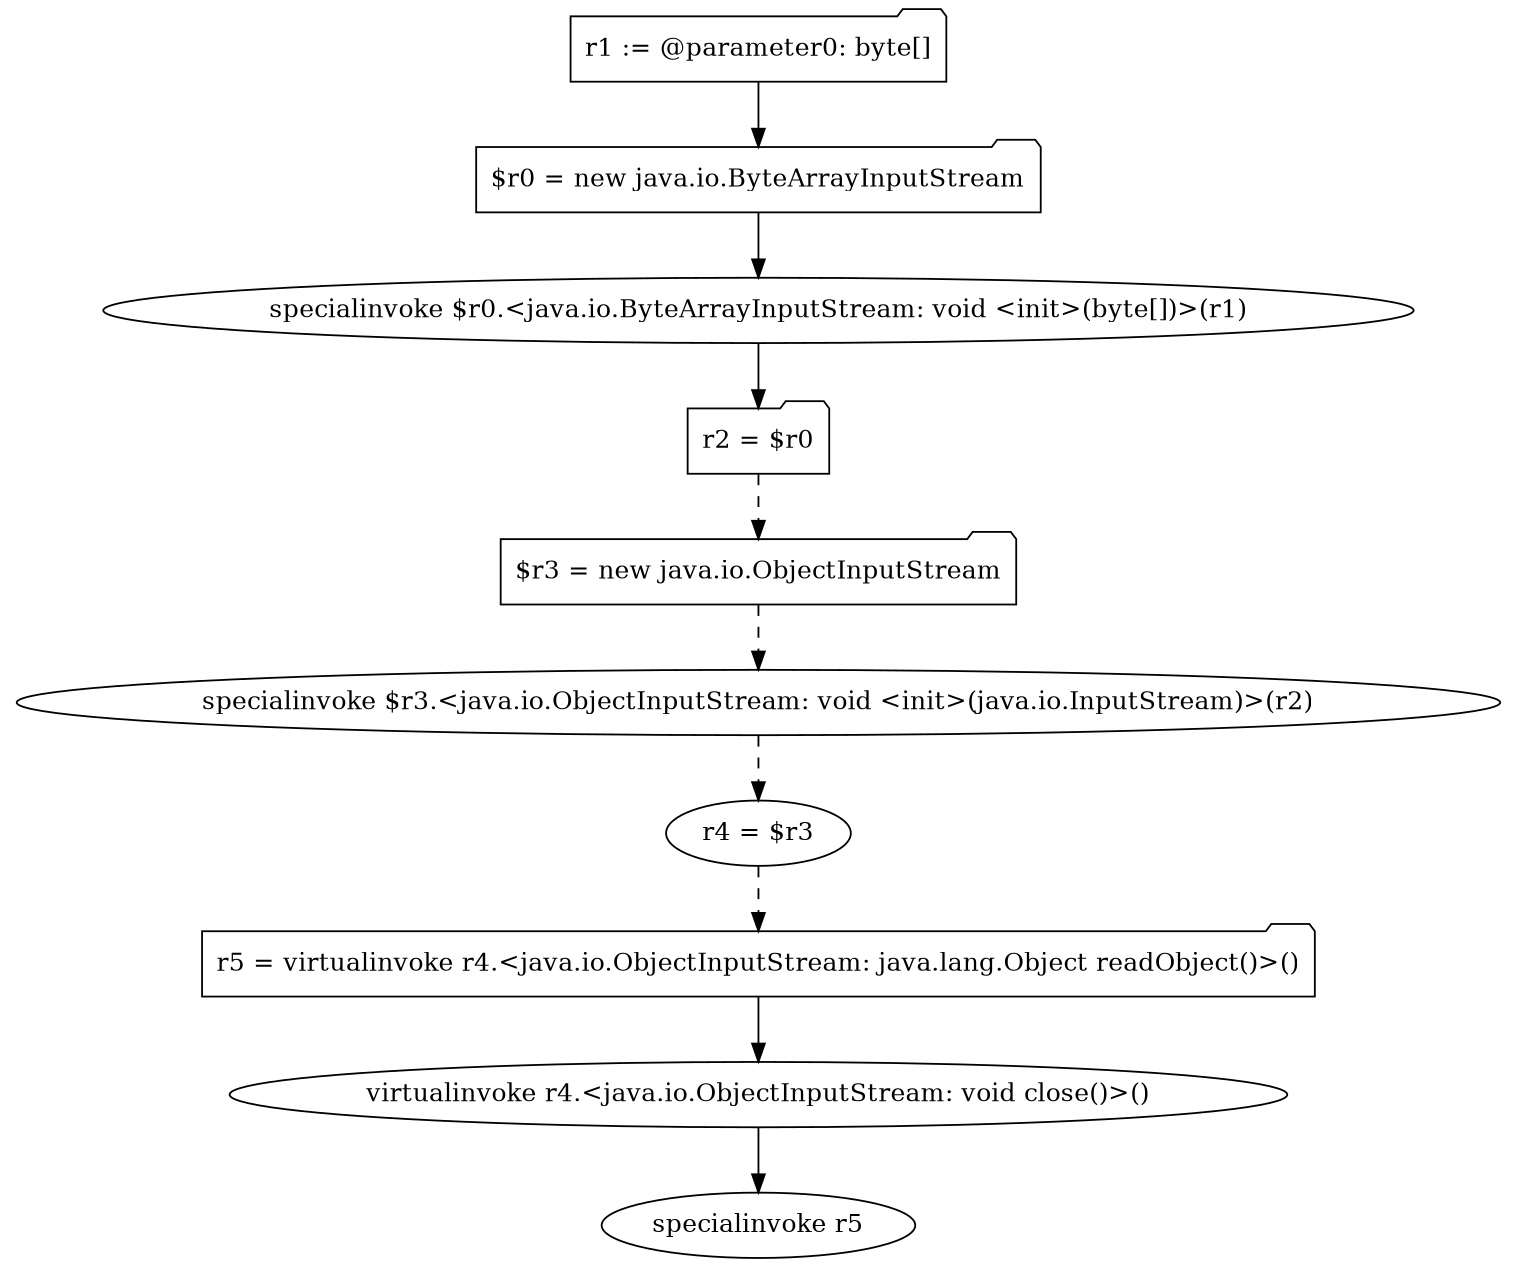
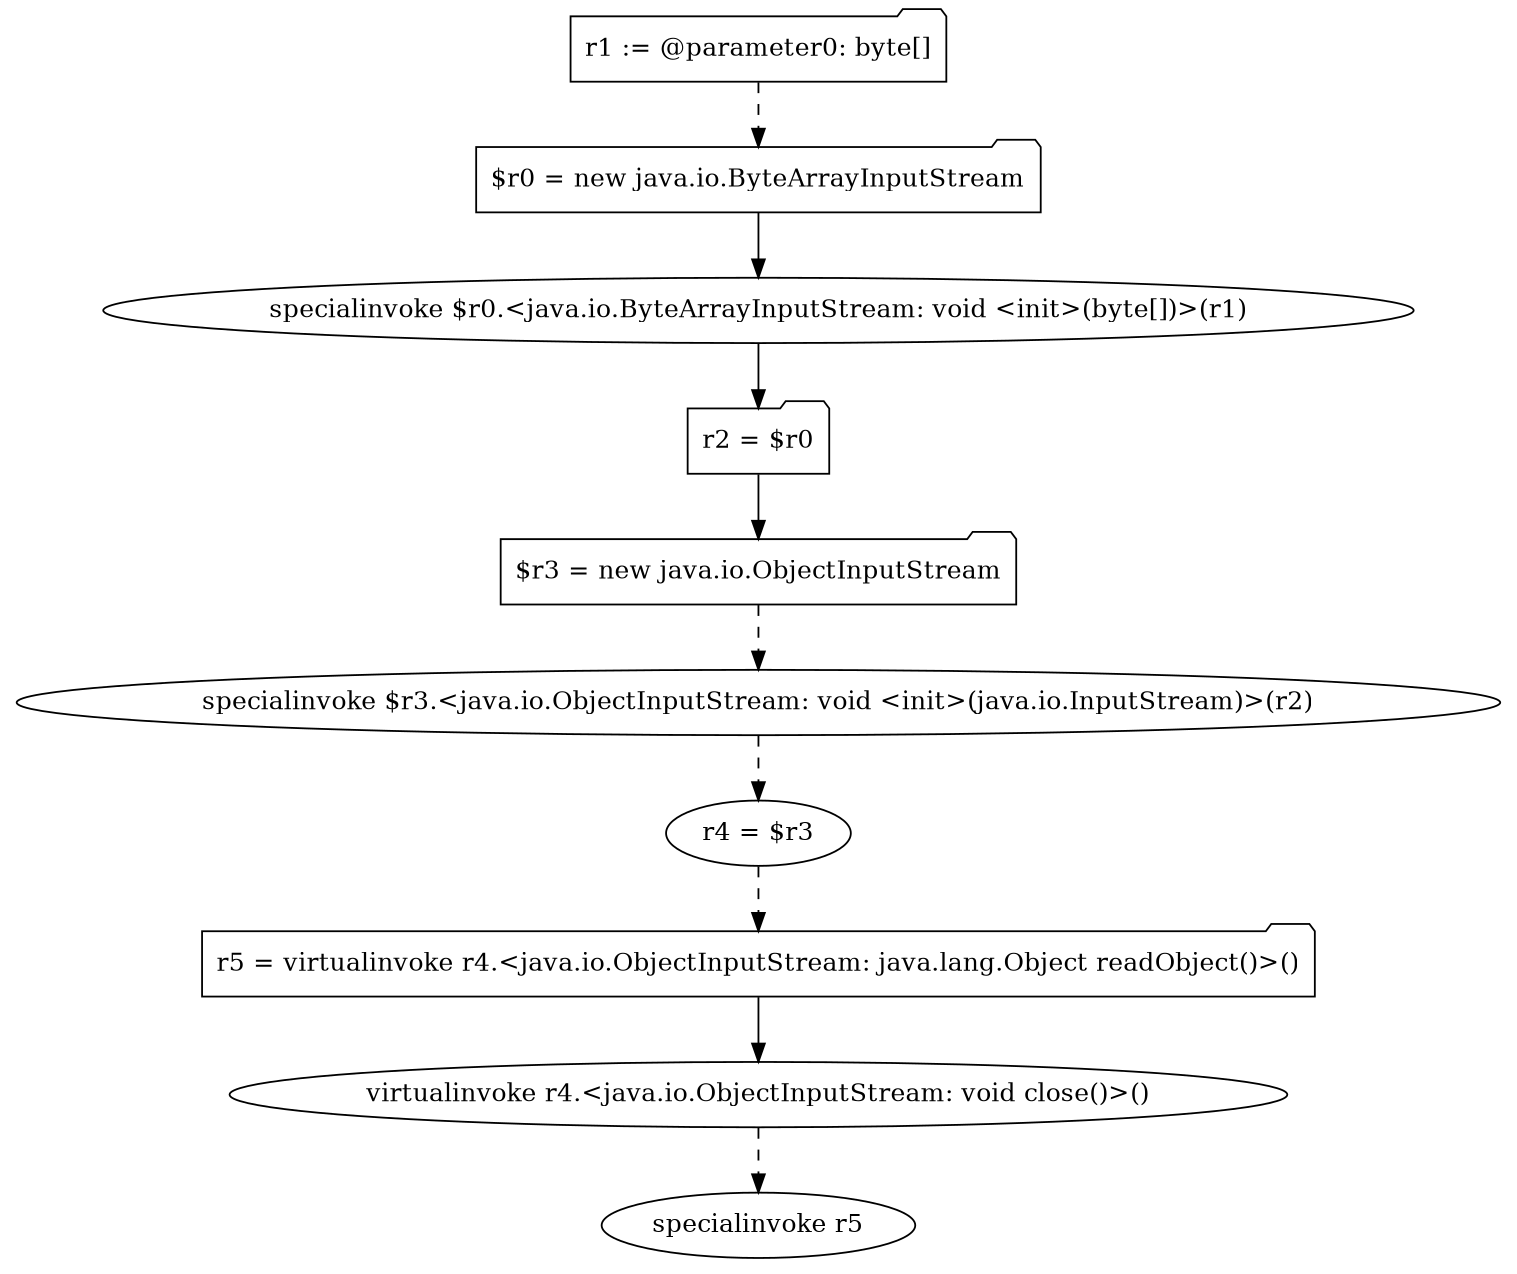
edge "r1 := @parameter0: byte[]" -> "$r0 = new java.io.ByteArrayInputStream": style solid -> dashed
edge "r2 = $r0" -> "$r3 = new java.io.ObjectInputStream": style dashed -> solid
edge "virtualinvoke r4.<java.io.ObjectInputStream: void close()>()" -> "specialinvoke r5": style solid -> dashed
